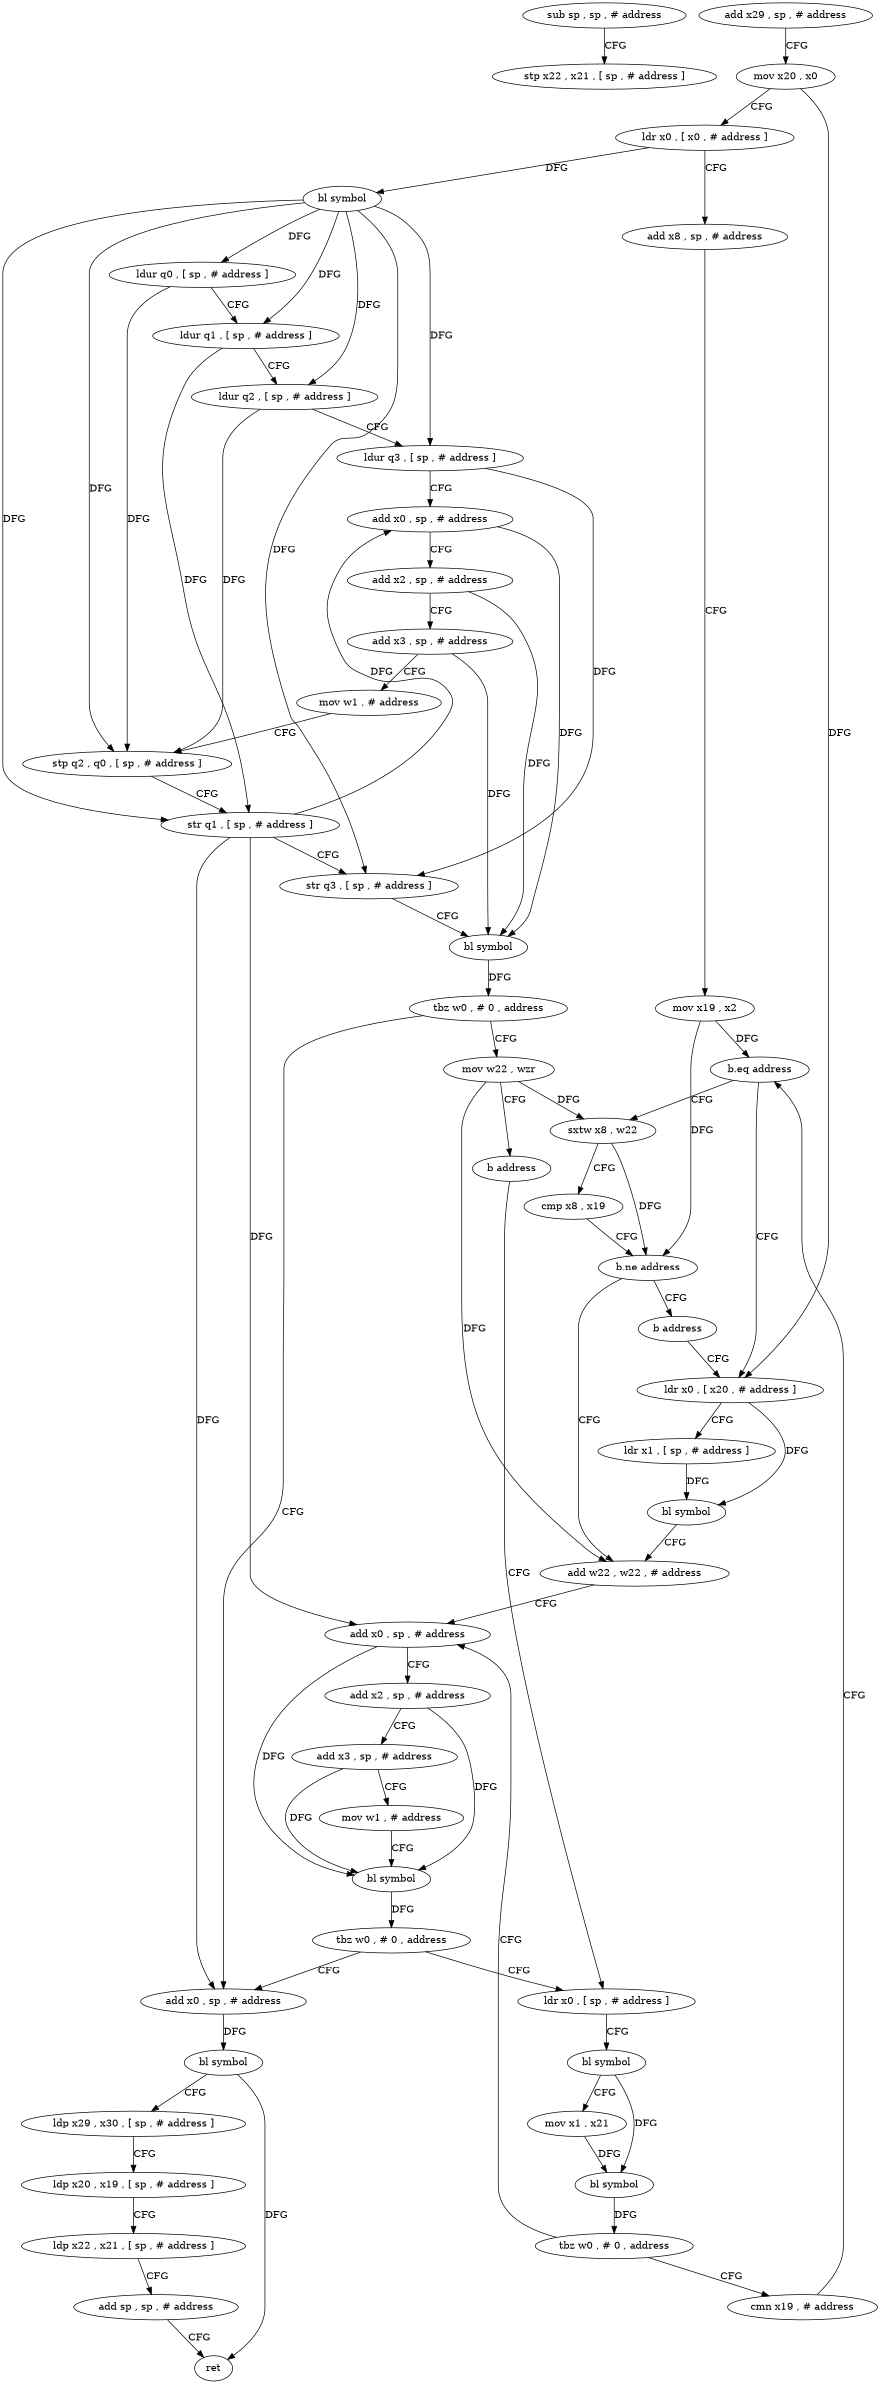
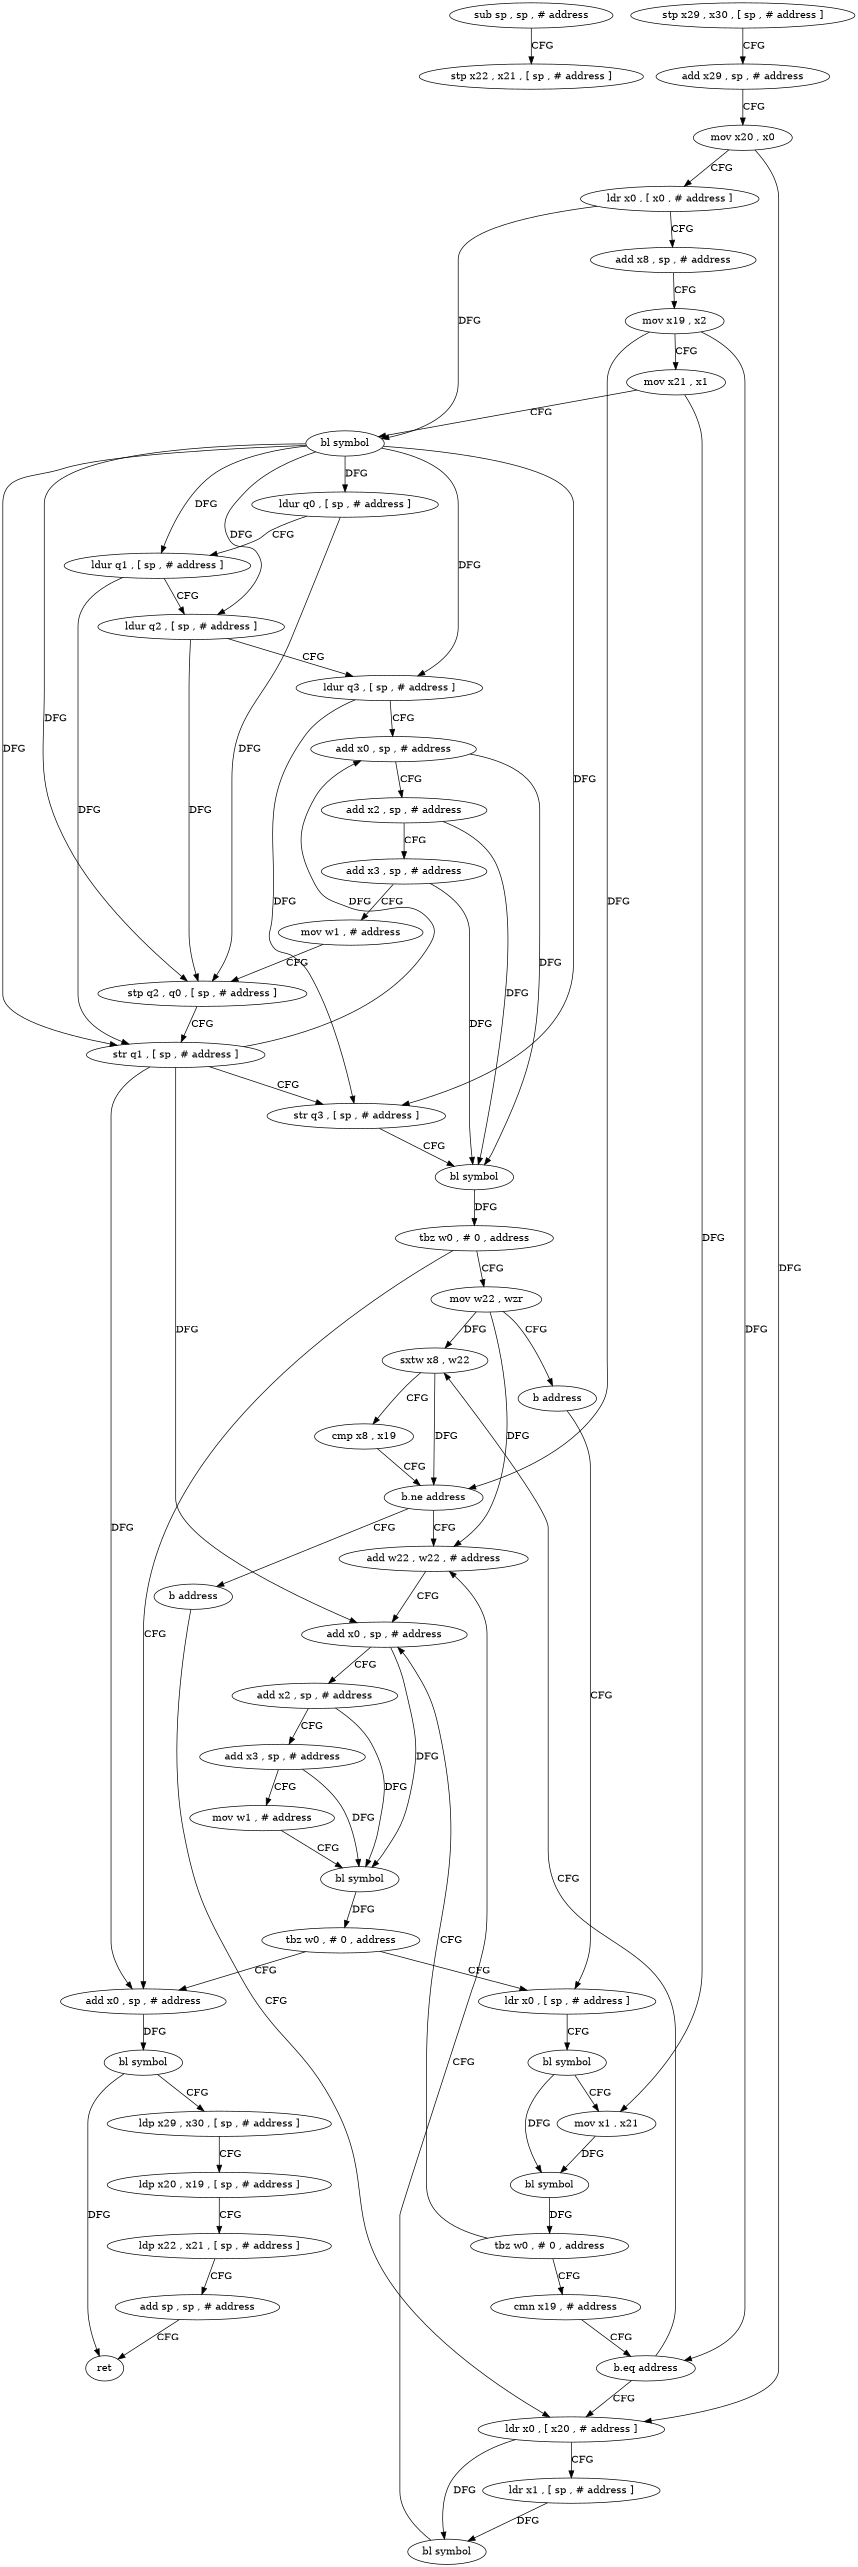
node "stp x29 , x30 , [ sp , # address ]": added
node "mov x21 , x1": added
